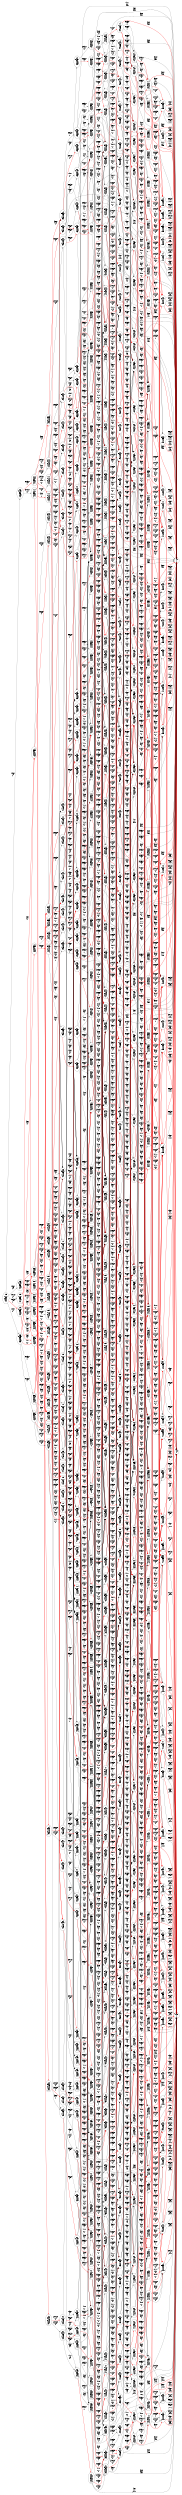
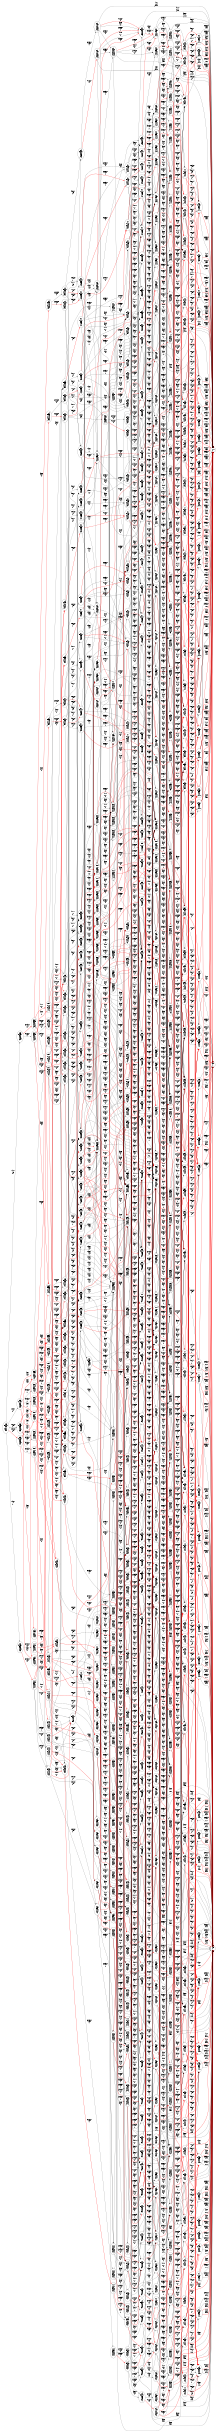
edge "L:3 R:2pt P:A T:25 S:25 -965" -> "L:3 R:Far P:H T:20 S:20 -637": reversed
